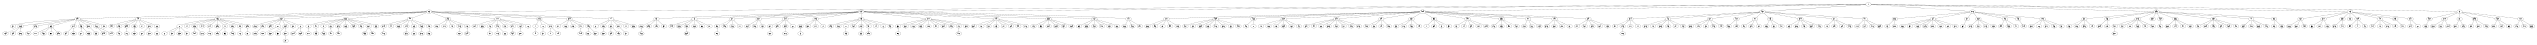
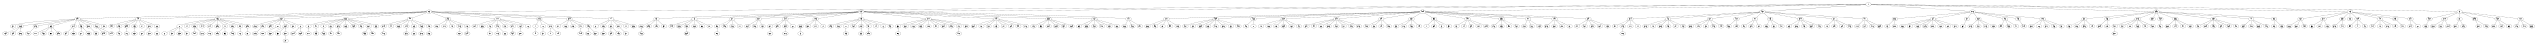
node "340": removed
